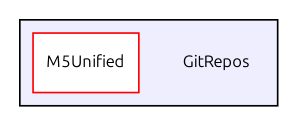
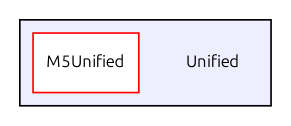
node "GitRepos": label "GitRepos" -> "Unified"
